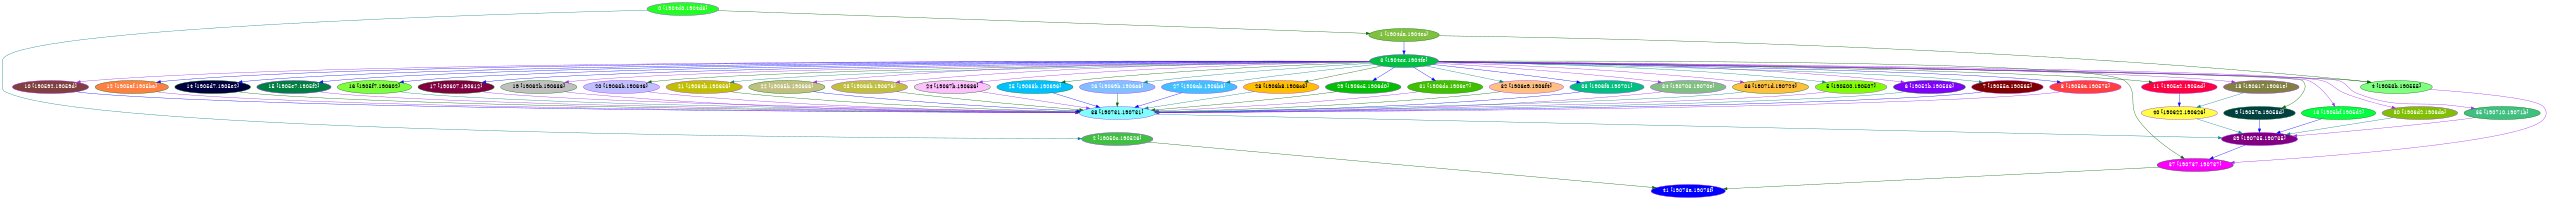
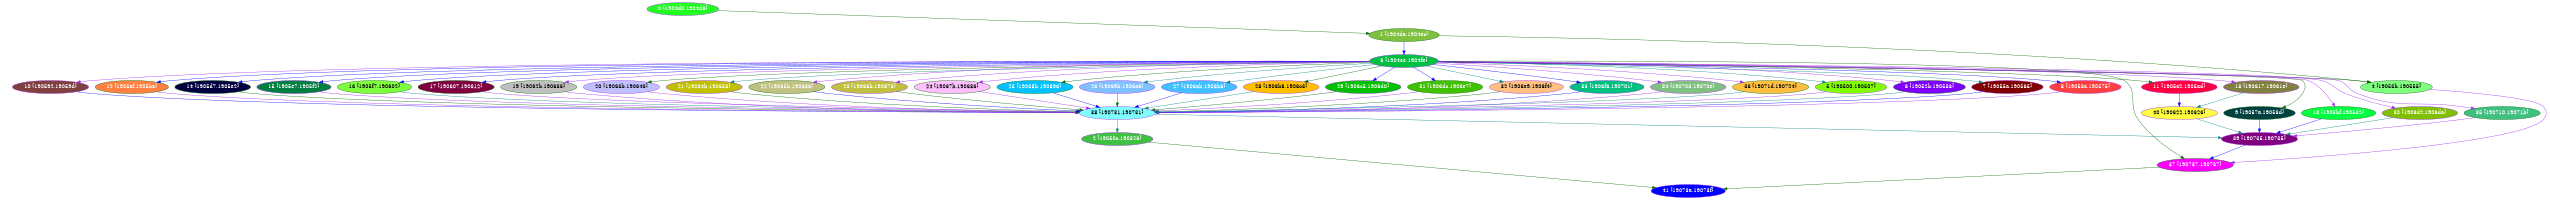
edge "0 [1904d0,1904d8]" -> "2 [19050c,190526]": now "38 [190731,190731]" -> "2 [19050c,190526]"
